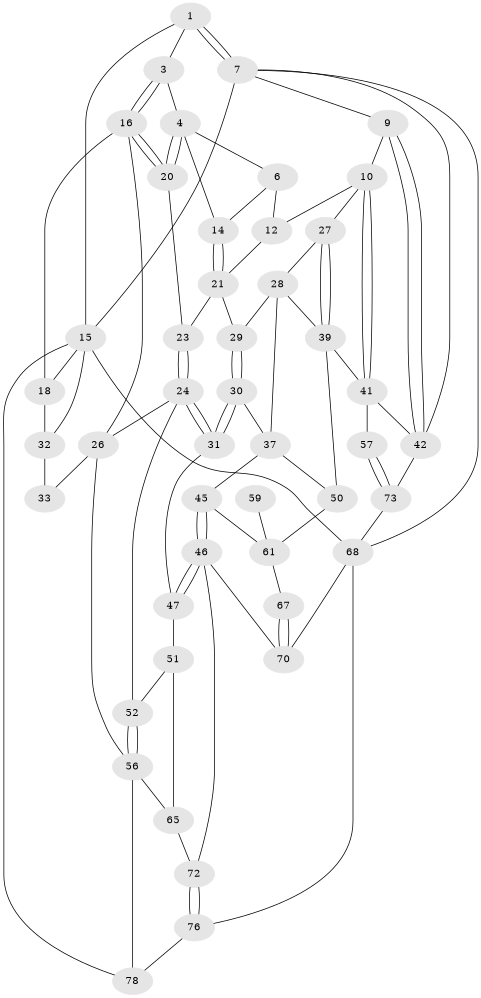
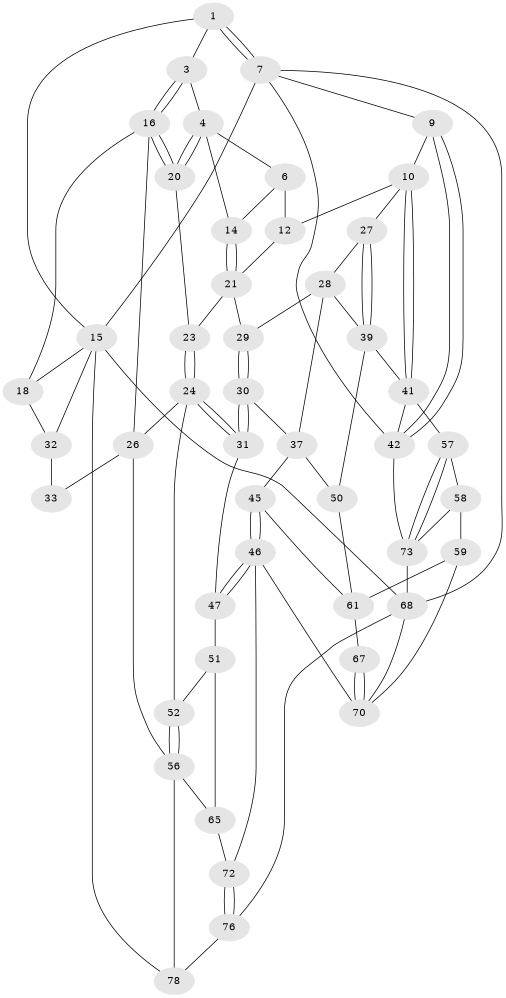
node "58": added
edge "59" -- "70": added
